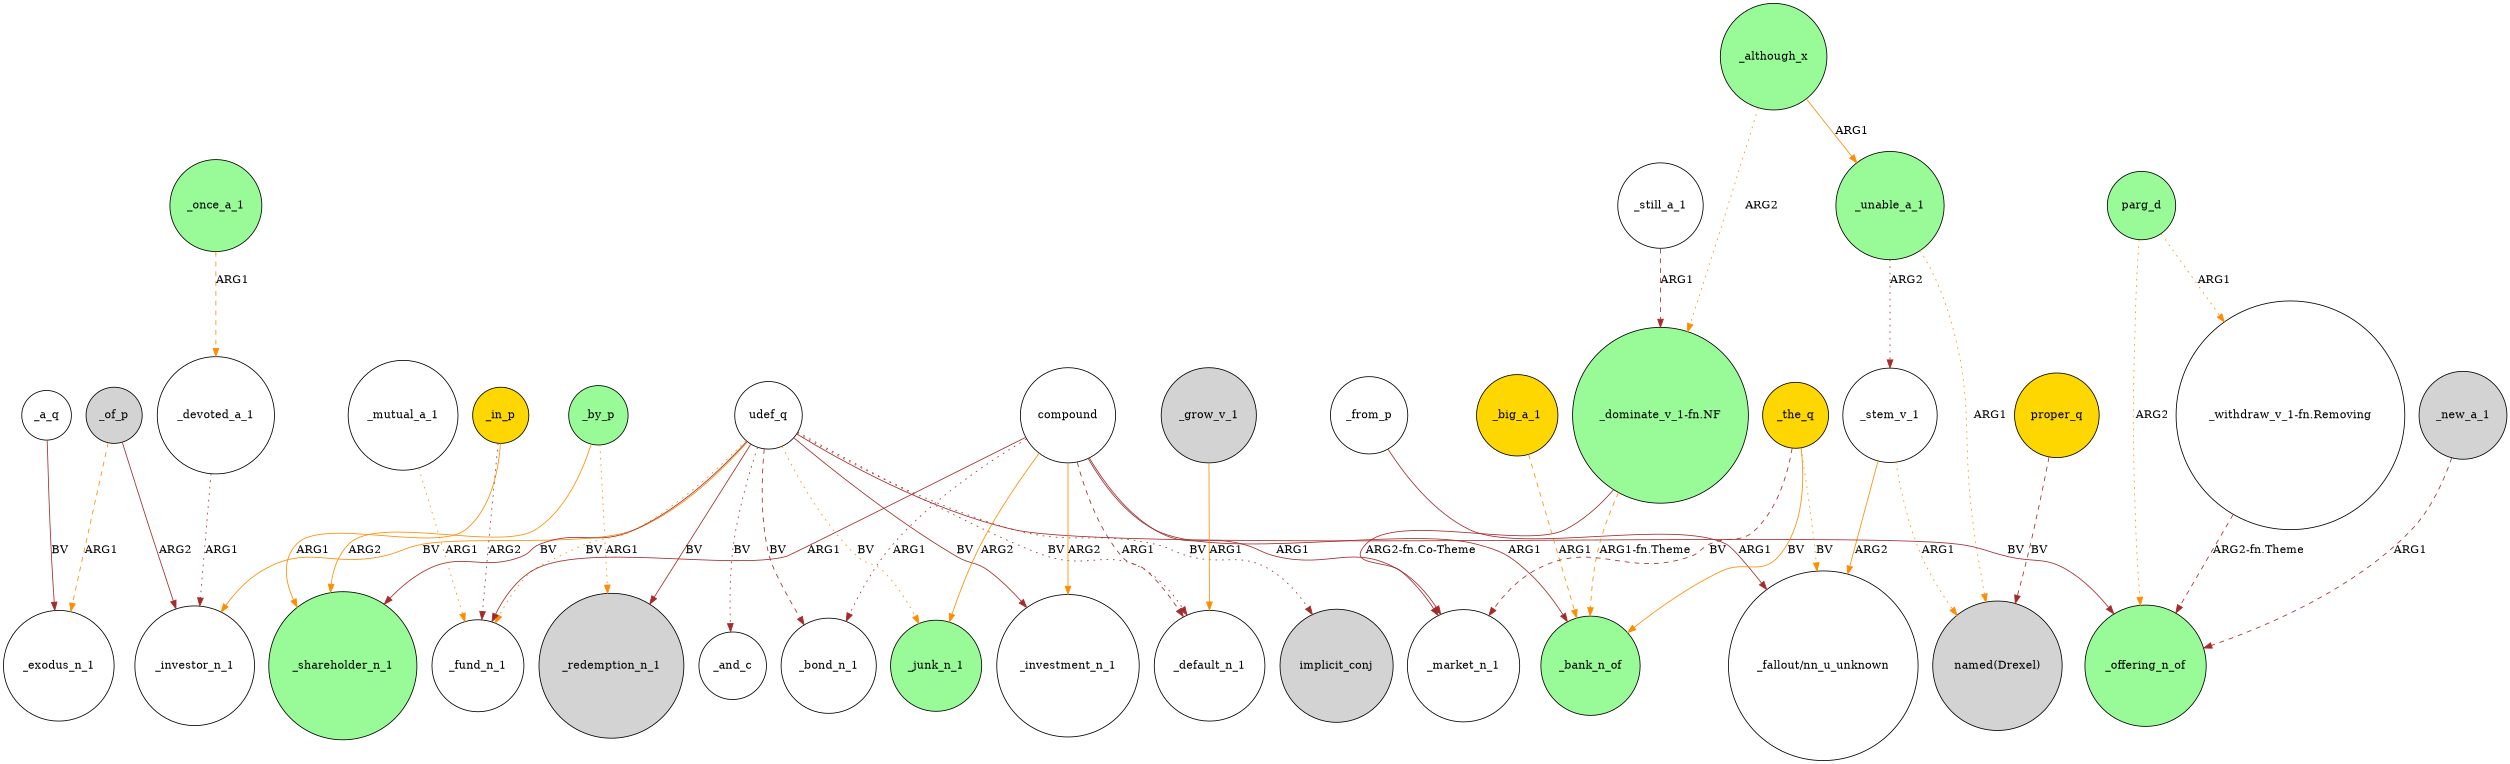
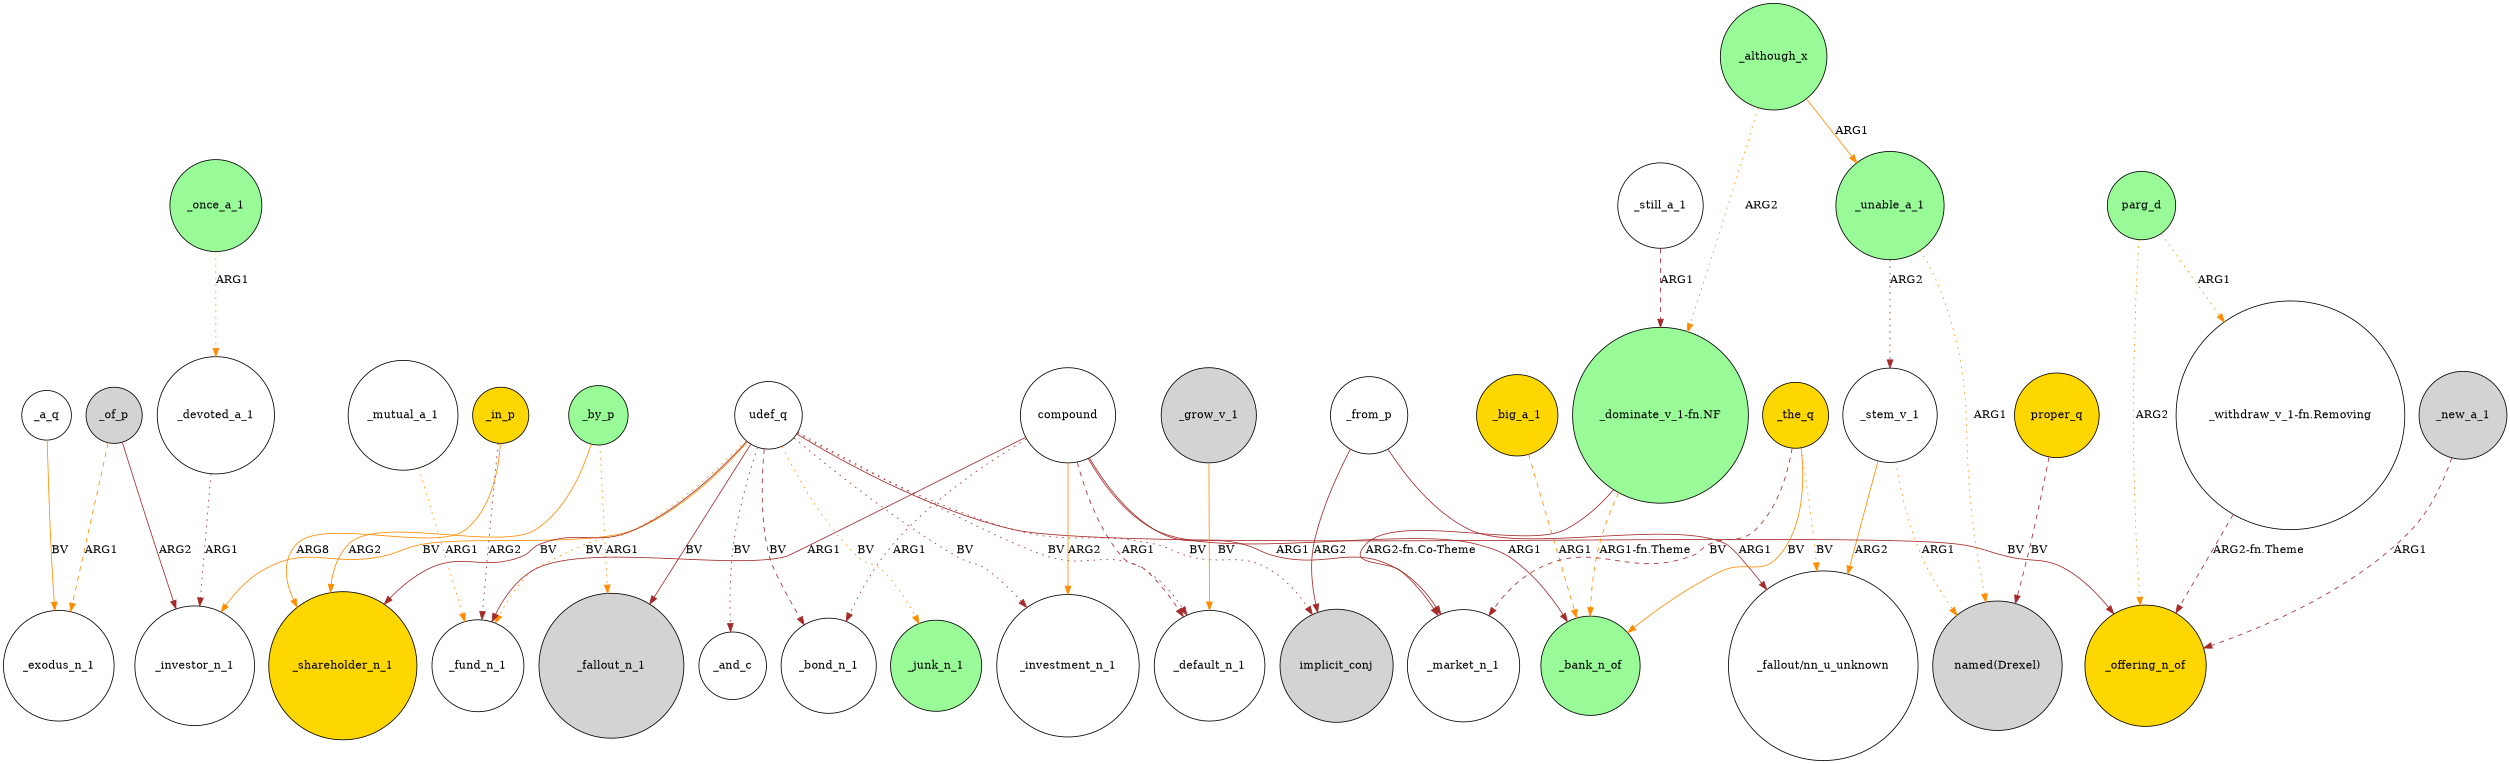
edge "_once_a_1" -> "_devoted_a_1": style dashed -> dotted
edge "_a_q" -> "_exodus_n_1": color brown -> darkorange
edge "udef_q" -> "_investment_n_1": style solid -> dotted
edge "_from_p" -> "implicit_conj": added, label "ARG2"
edge "compound" -> "_junk_n_1": removed, label "ARG2"
edge "_in_p" -> "_shareholder_n_1": label "ARG1" -> "ARG8"
edge "_grow_v_1" -> "_default_n_1": label "ARG1" -> "BV"
node "_shareholder_n_1": fillcolor palegreen -> gold
node "_redemption_n_1": label "_redemption_n_1" -> "_fallout_n_1"
node "_offering_n_of": fillcolor palegreen -> gold
